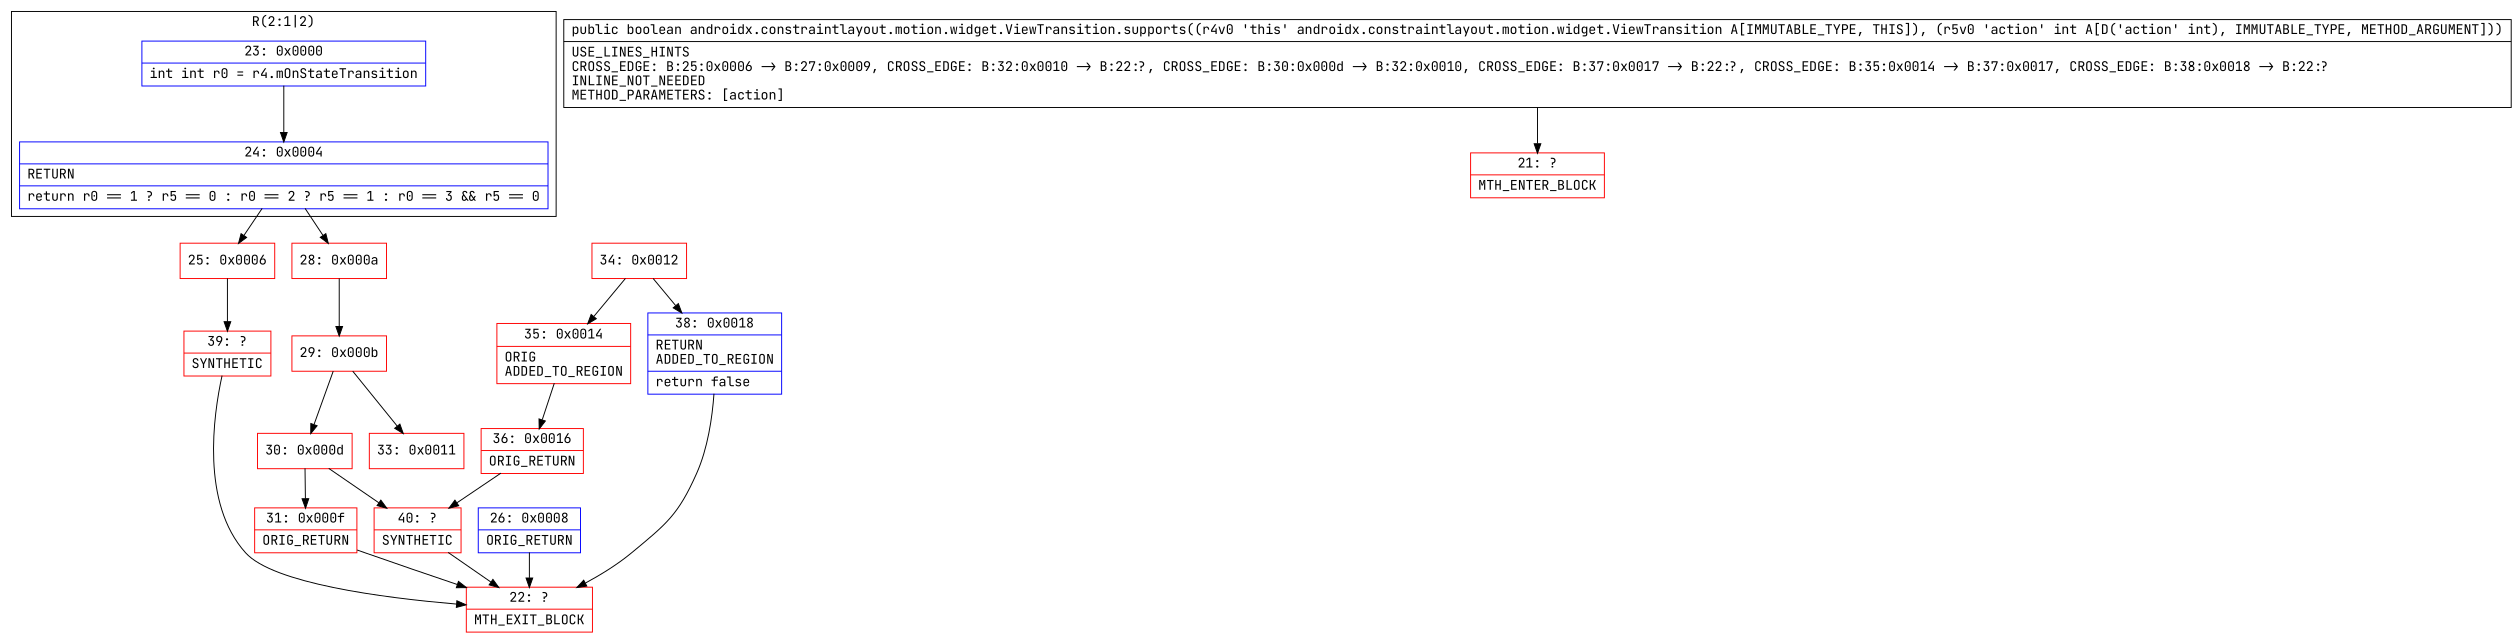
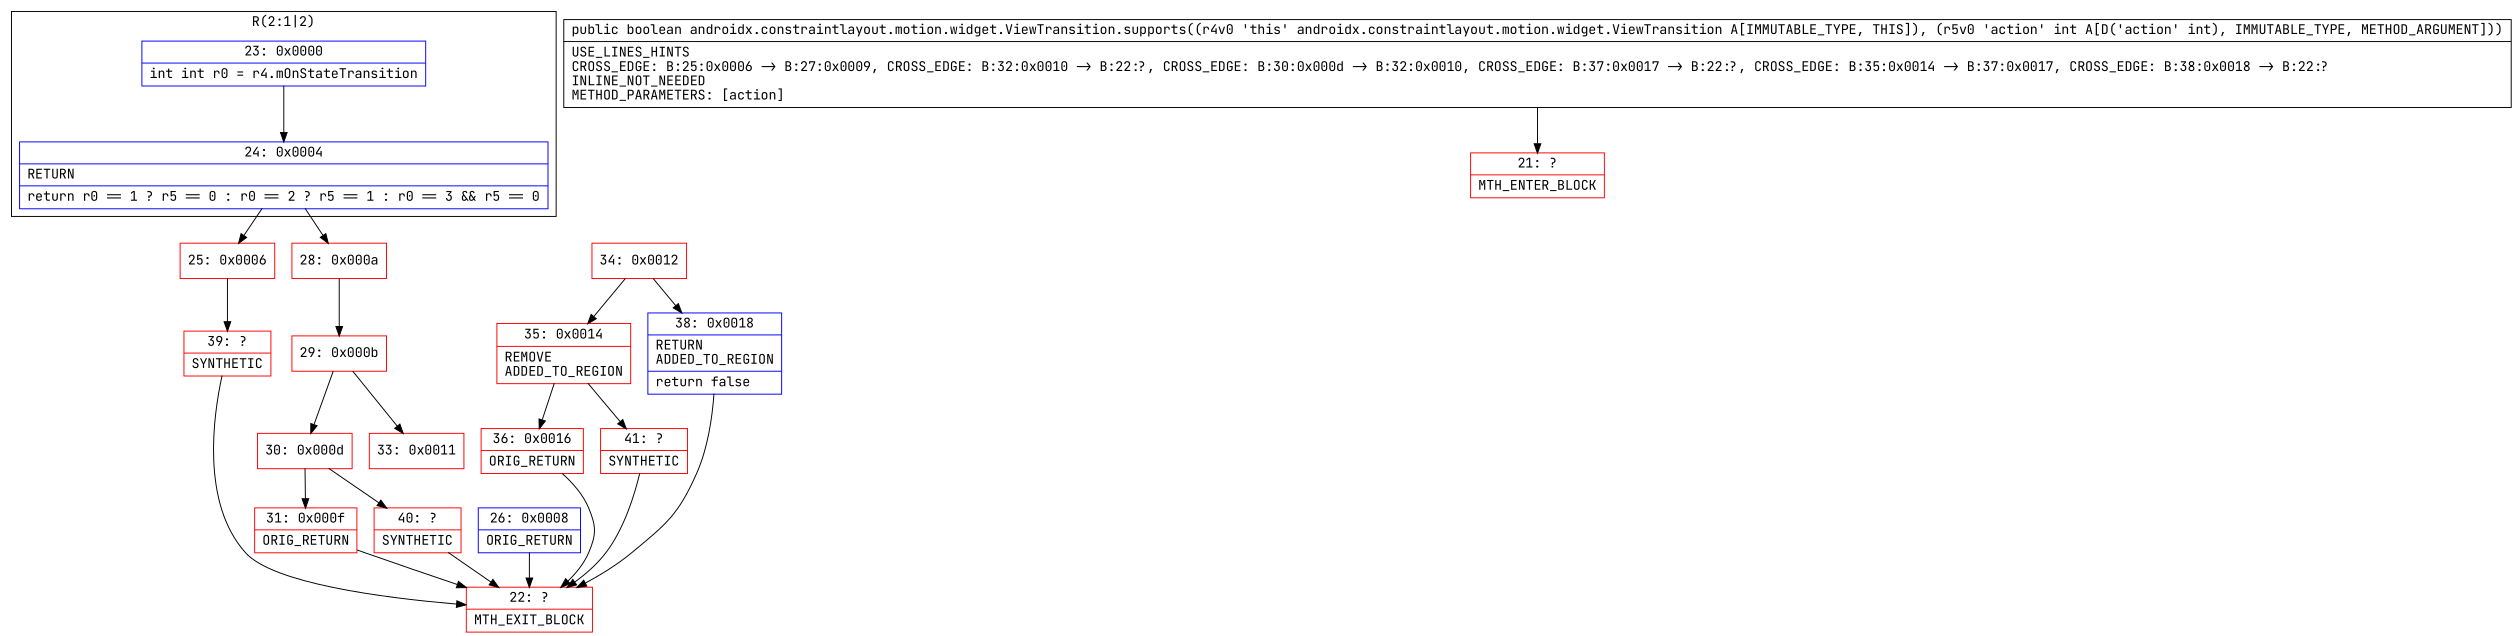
node "35: 0x0014": text "ORIG" -> "REMOVE"
node "41: ?": added
edge "36: 0x0016" -> "40: ?": now "36: 0x0016" -> "22: ?"
